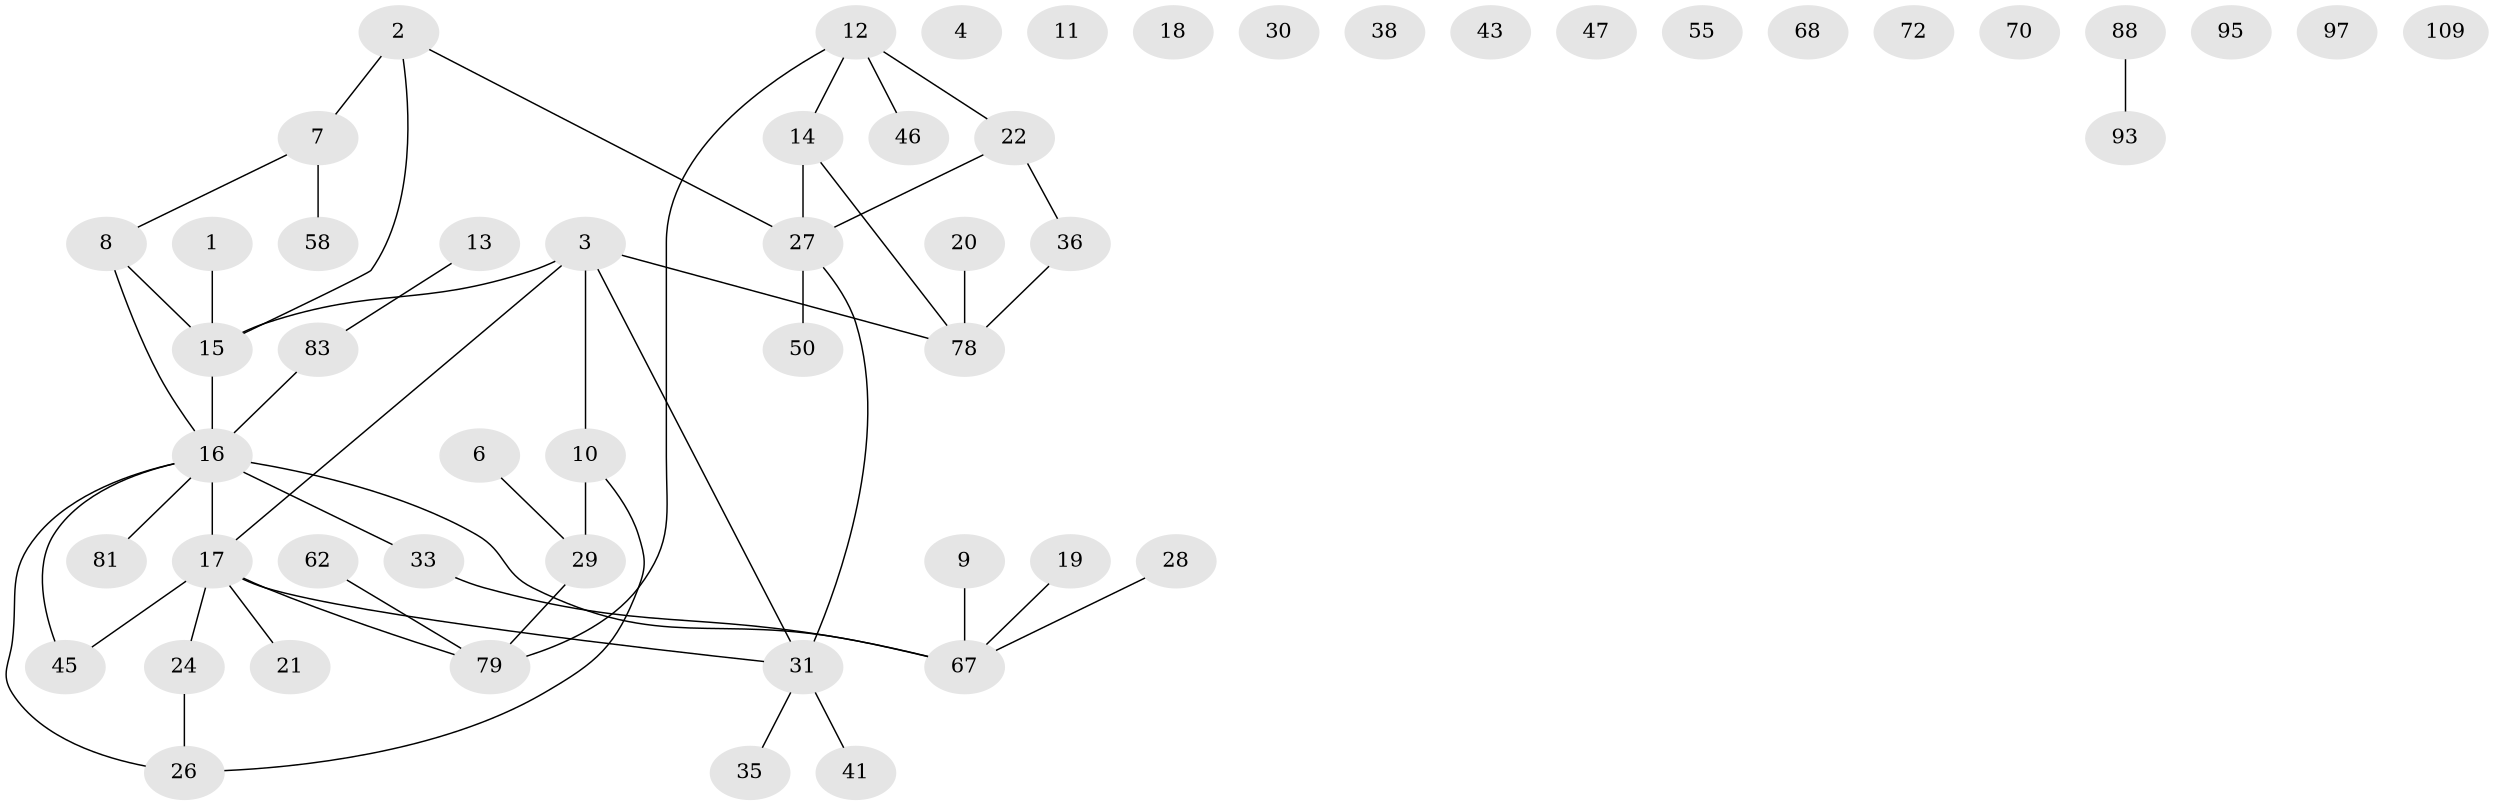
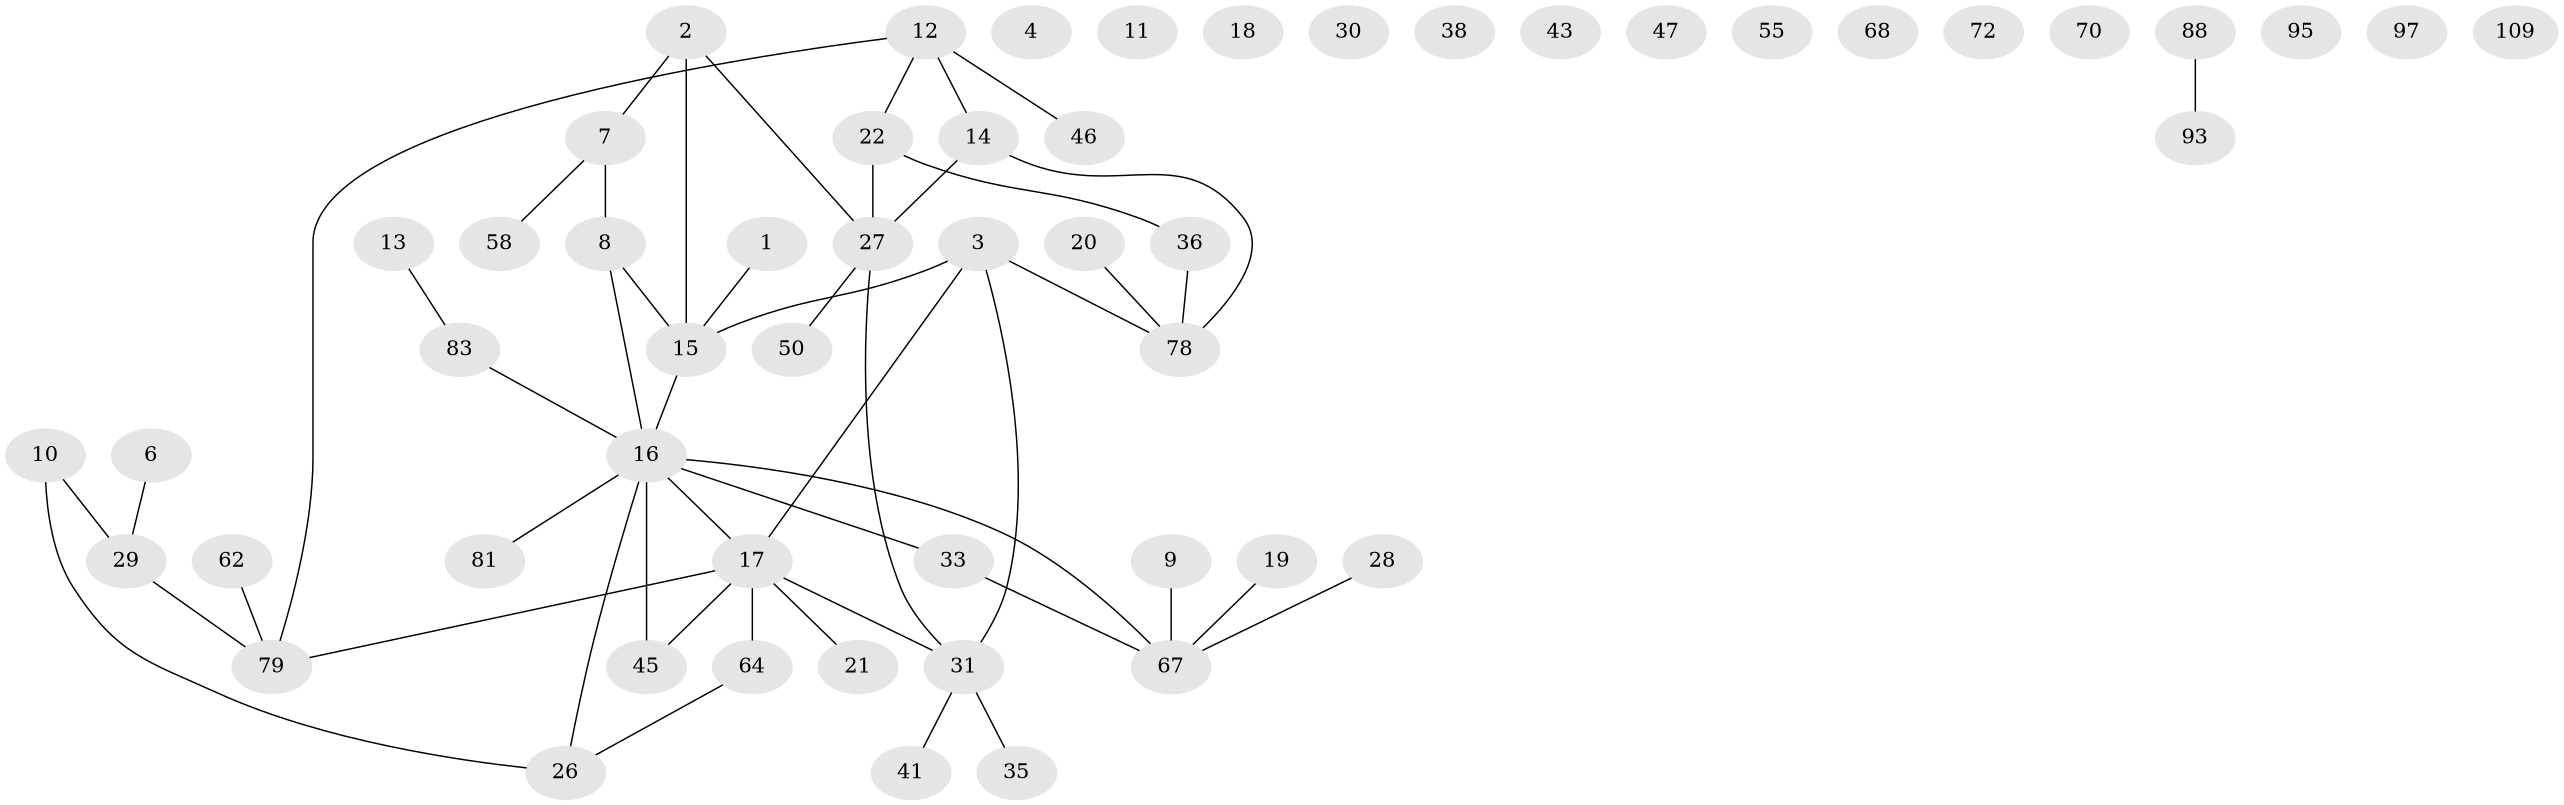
edge "3" -- "10": removed
node "24": label "24" -> "64"
